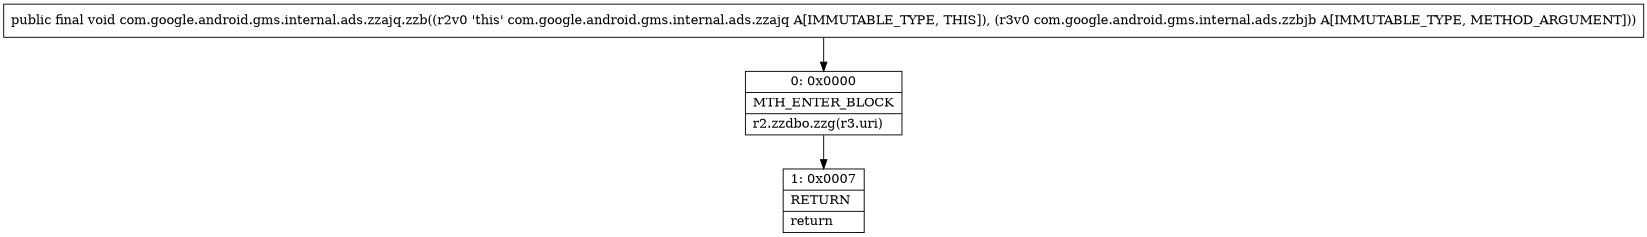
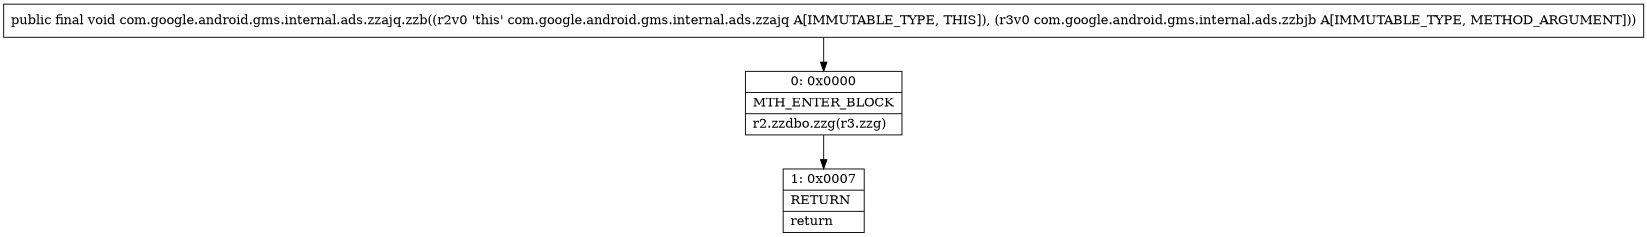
node "0: 0x0000": text "r2.zzdbo.zzg(r3.uri)" -> "r2.zzdbo.zzg(r3.zzg)"
